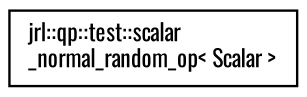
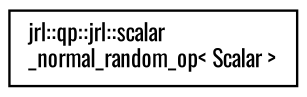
node "jrl::qp::test::scalar _normal_random_op< Scalar >": label "jrl::qp::test::scalar _normal_random_op< Scalar >" -> "jrl::qp::jrl::scalar _normal_random_op< Scalar >"
